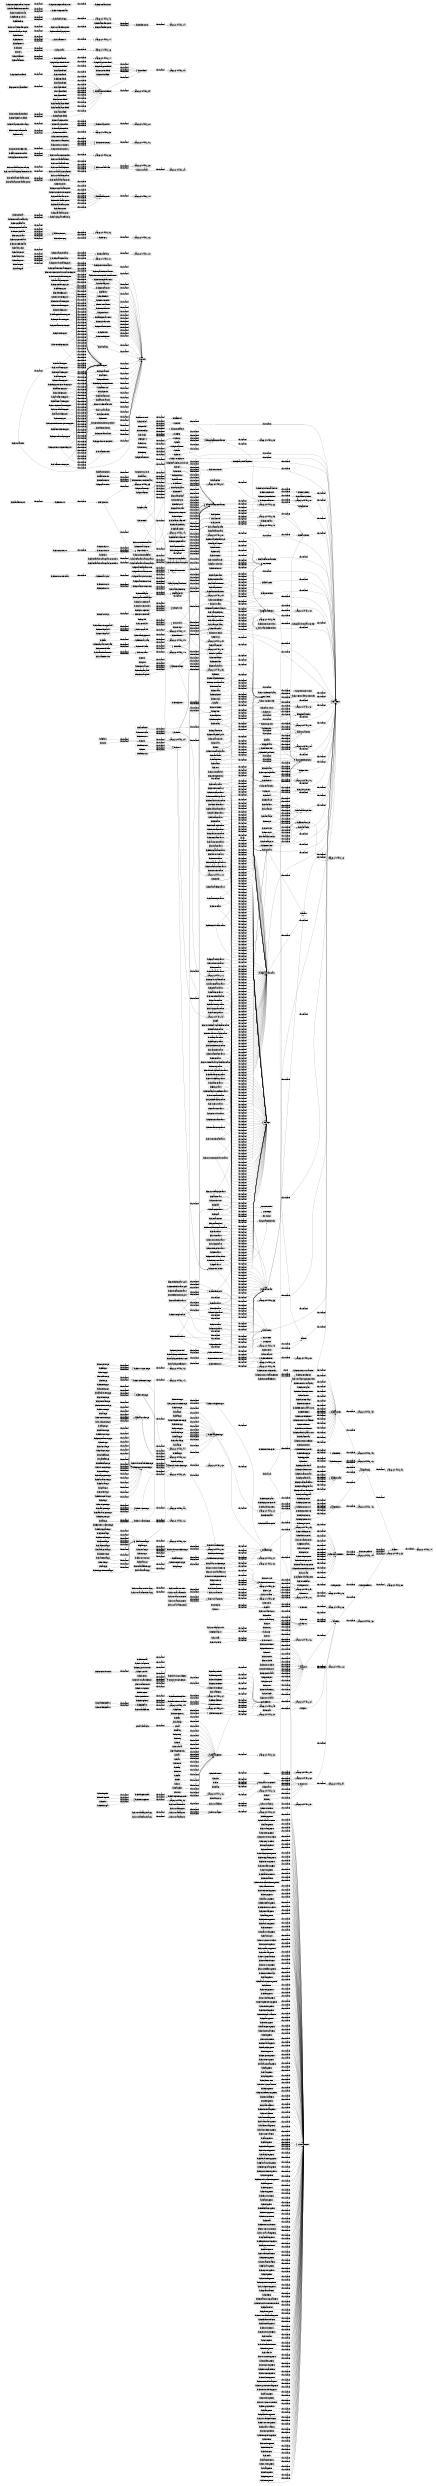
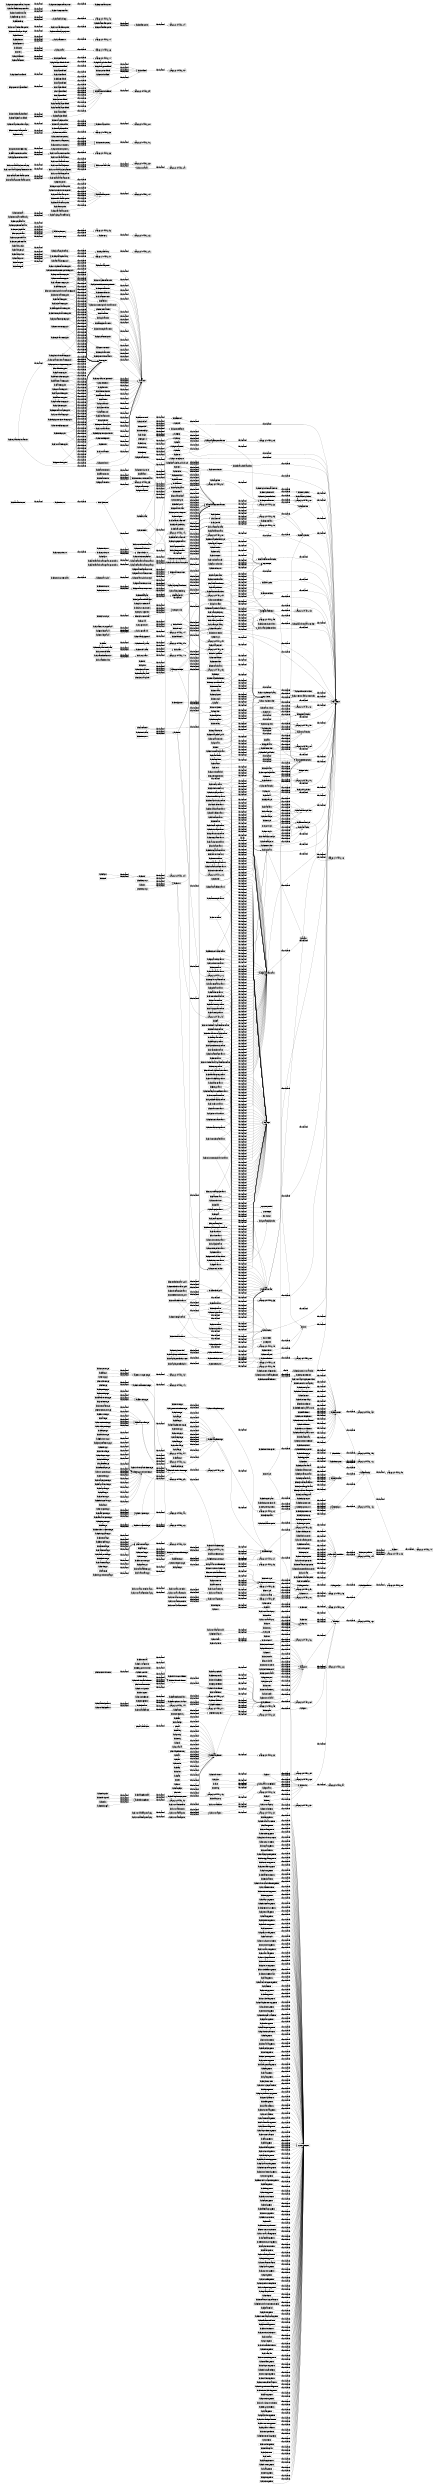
edge "ifc:IfcIrregularTimeSeriesValue_EmptyList" -> "ifc:IfcIrregularTimeSeriesValue_List": reversed
edge "ifc:IfcSoundValue_List" -> "ifc:IfcSoundValue_EmptyList": reversed
